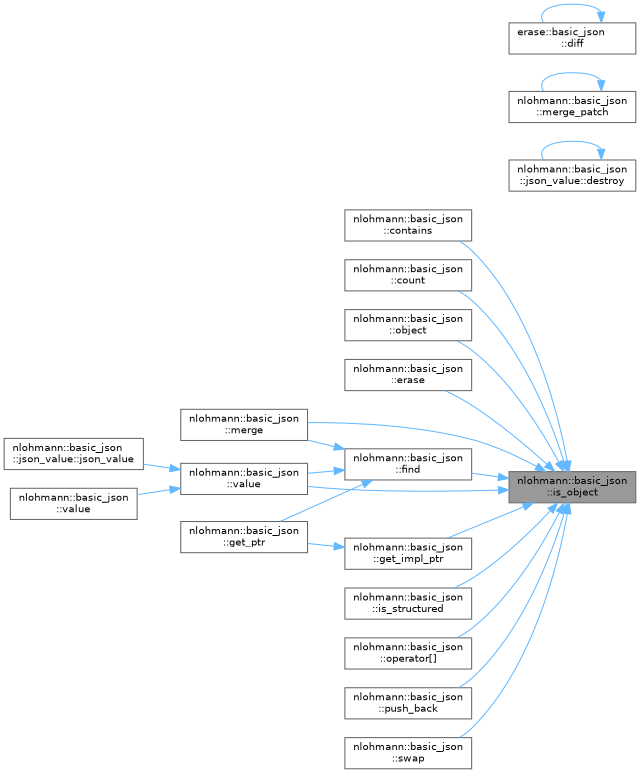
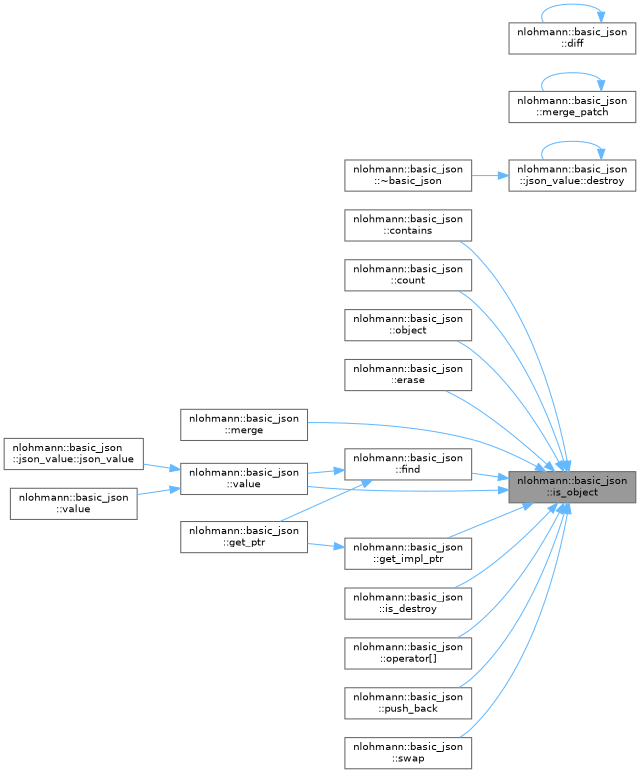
node "erase::basic_json ::diff": label "erase::basic_json ::diff" -> "nlohmann::basic_json ::diff"
node "nlohmann::basic_json ::~basic_json": added
edge "nlohmann::basic_json ::merge" -> "nlohmann::basic_json ::find": removed
node "nlohmann::basic_json ::is_structured": label "nlohmann::basic_json ::is_structured" -> "nlohmann::basic_json ::is_destroy"
